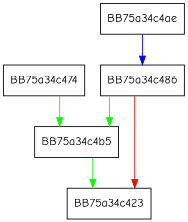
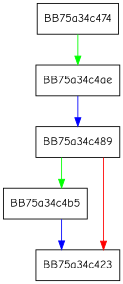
node "BB75a34c486": label "BB75a34c486" -> "BB75a34c489"
edge "BB75a34c474" -> "BB75a34c4b5": now "BB75a34c474" -> "BB75a34c4ae"
edge "BB75a34c4b5" -> "BB75a34c423": color green -> blue
